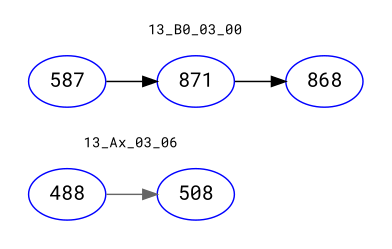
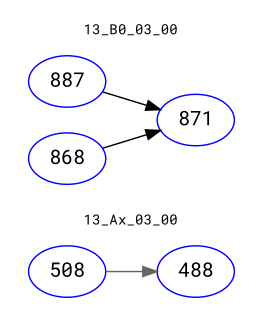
node "587": label "587" -> "887"
edge "871" -> "868": reversed
cluster "13_Ax_03_06": label "13_Ax_03_06" -> "13_Ax_03_00"
edge "488" -> "508": reversed
